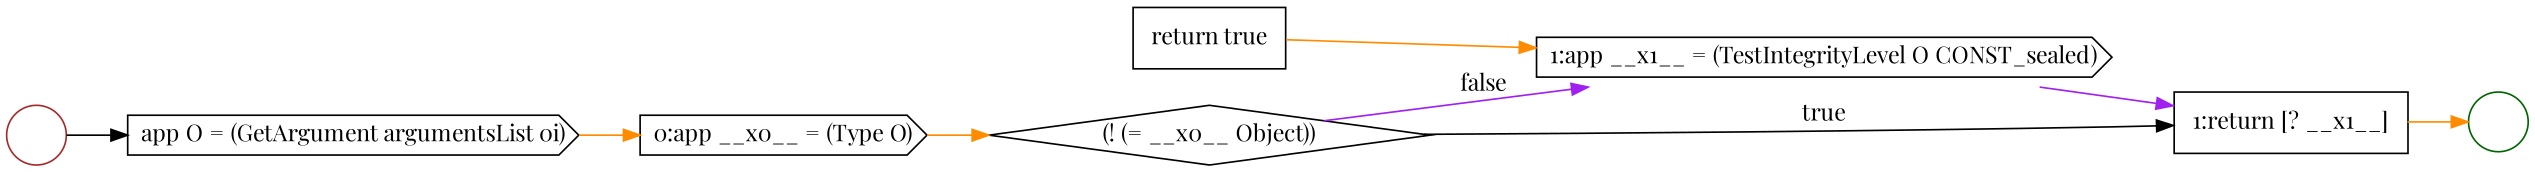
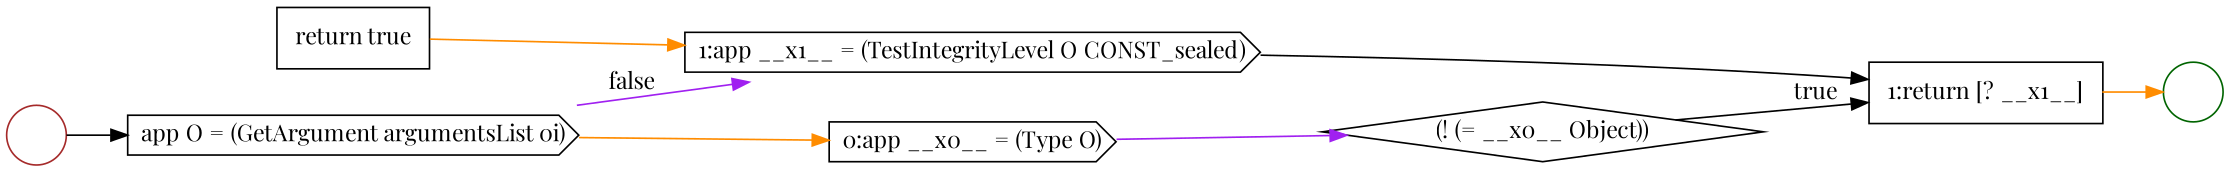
edge "1:app __x1__ = (TestIntegrityLevel O CONST_sealed)" -> "1:return [? __x1__]": color purple -> black
edge "(! (= __x0__ Object))" -> "1:app __x1__ = (TestIntegrityLevel O CONST_sealed)": now "app O = (GetArgument argumentsList 0i)" -> "1:app __x1__ = (TestIntegrityLevel O CONST_sealed)"
edge "0:app __x0__ = (Type O)" -> "(! (= __x0__ Object))": color darkorange -> purple
